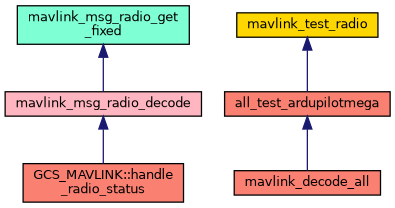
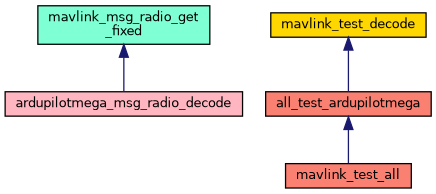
node "mavlink_test_radio": label "mavlink_test_radio" -> "mavlink_test_decode"
node "mavlink_msg_radio_decode": label "mavlink_msg_radio_decode" -> "ardupilotmega_msg_radio_decode"
node "GCS_MAVLINK::handle _radio_status": removed
node "mavlink_decode_all": label "mavlink_decode_all" -> "mavlink_test_all"
